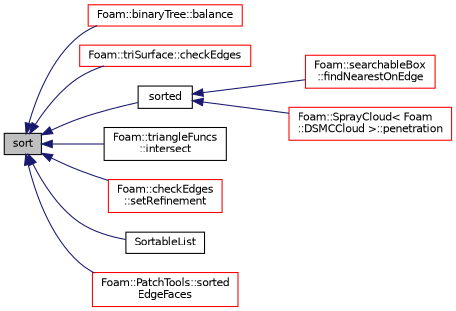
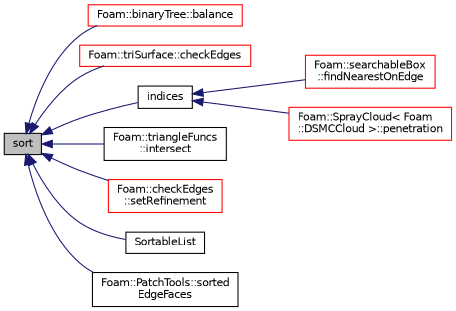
node "sorted": label "sorted" -> "indices"
node "Foam::PatchTools::sorted EdgeFaces": color red -> black
